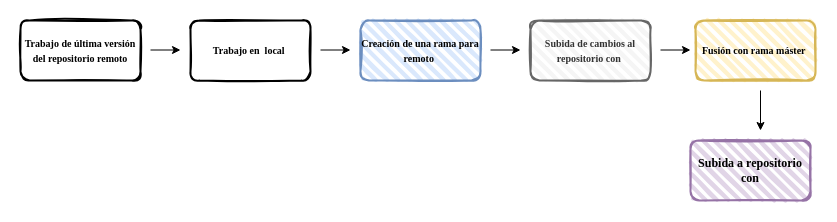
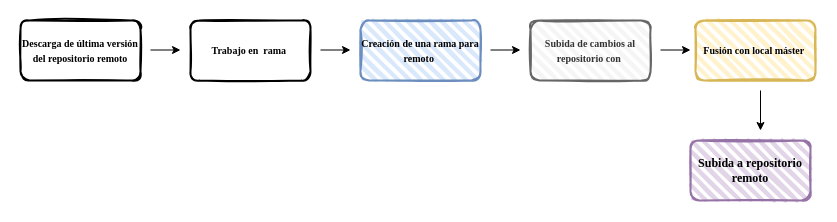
node "Trabajo de última versión del repositorio remoto": label "Trabajo de última versión del repositorio remoto" -> "Descarga de última versión del repositorio remoto"
node "Trabajo en local": label "Trabajo en local" -> "Trabajo en rama"
node "Fusión con rama máster": label "Fusión con rama máster" -> "Fusión con local máster"
node "Subida a repositorio con": label "Subida a repositorio con" -> "Subida a repositorio remoto"
